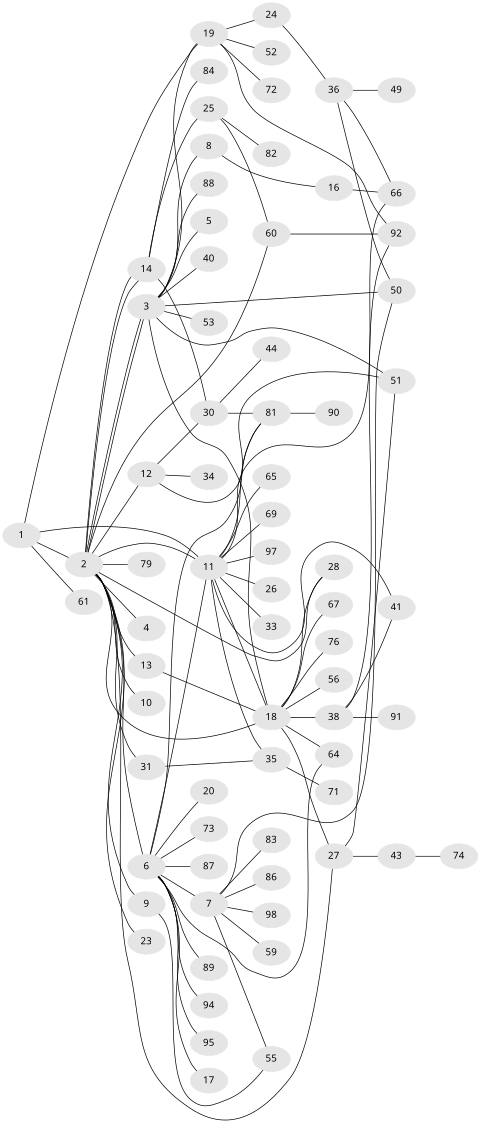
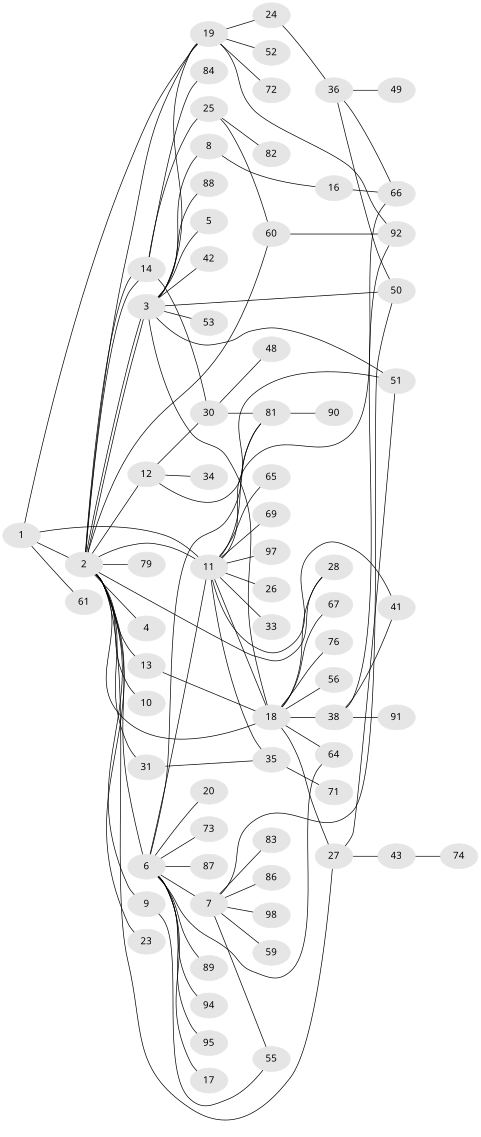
node "40": label "40" -> "42"
edge "19" -- "2": added
node "44": label "44" -> "48"
